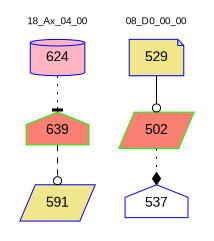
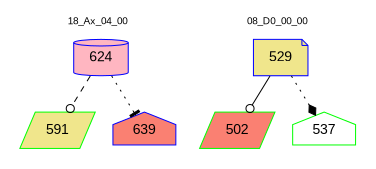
node "639": color green -> blue
edge "639" -> "591": now "624" -> "591"
edge "502" -> "537": now "529" -> "537"
node "591": color blue -> green
node "537": color blue -> green
